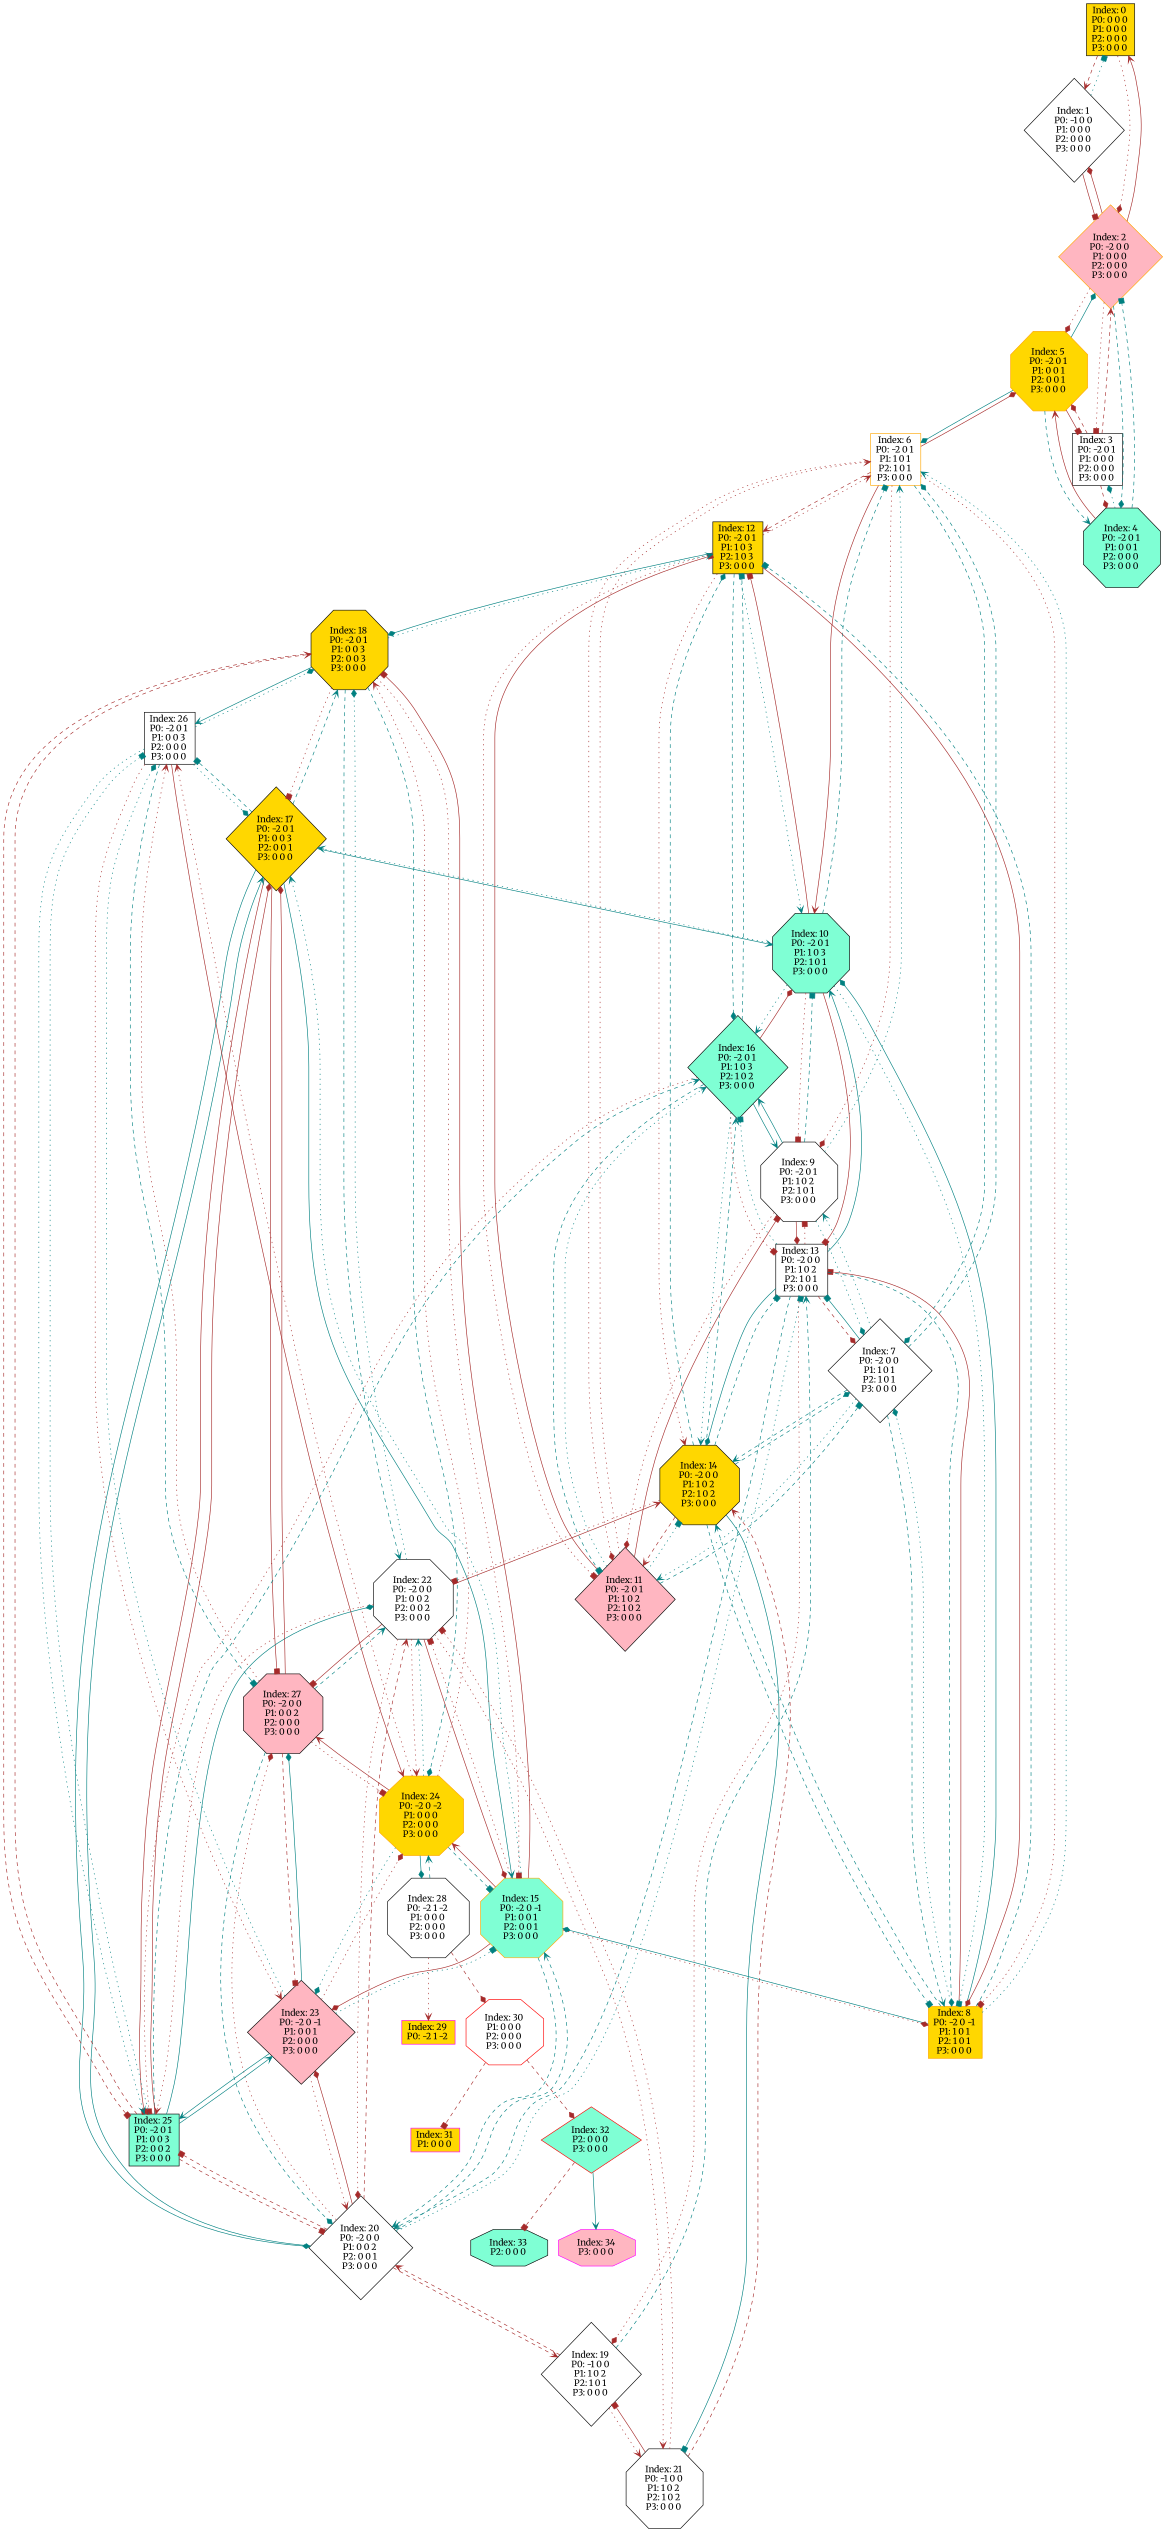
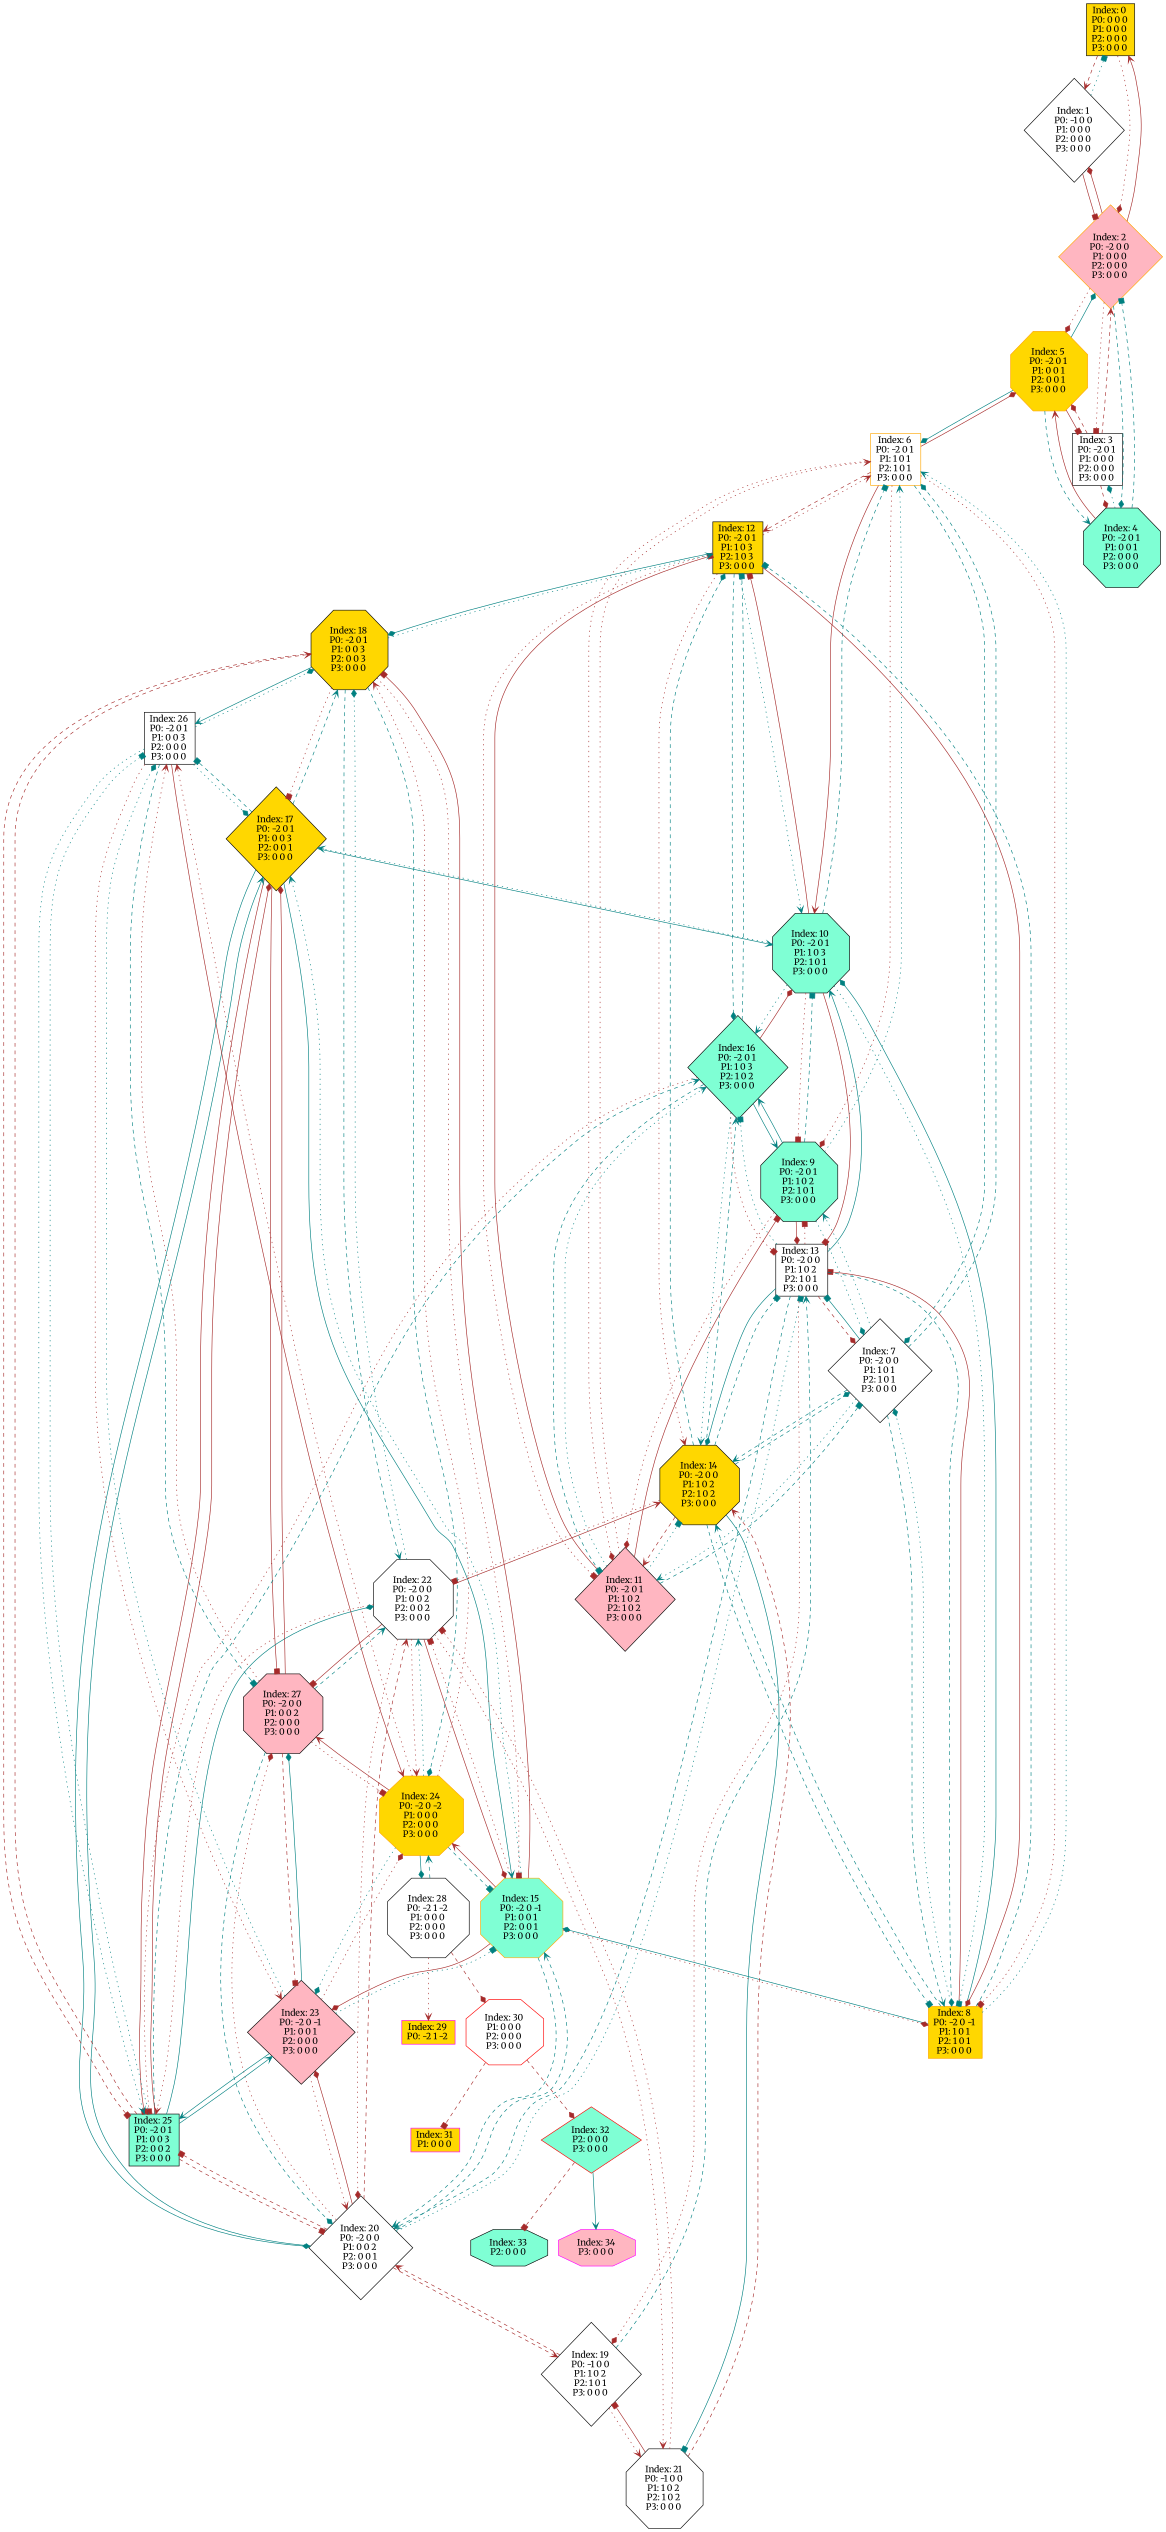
node "Index: 9 P0: -2 0 1 P1: 1 0 2 P2: 1 0 1 P3: 0 0 0": fillcolor white -> aquamarine
